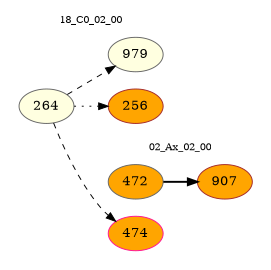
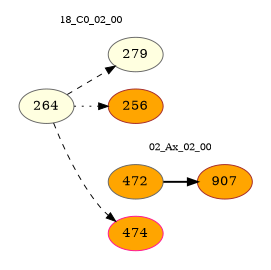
node "979": label "979" -> "279"
